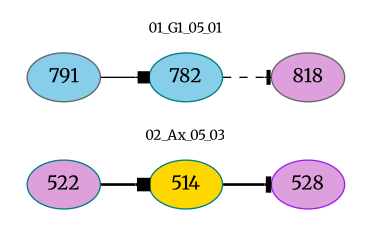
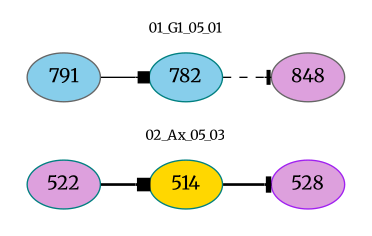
node "818": label "818" -> "848"
